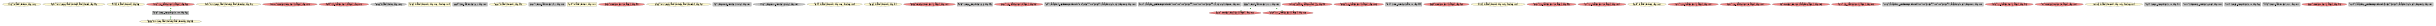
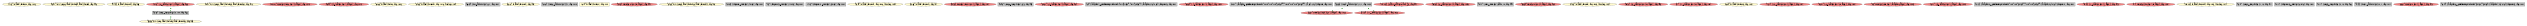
node "[82/83]  br label %for.inc, !dbg !1006": fillcolor grey -> lemonchiffon
node "[84/85]  br label %for.cond1, !dbg !1018, !llvm.loop !1019": shape box -> ellipse
node "[22/23]  %idxprom = sext i32 %4 to i64, !dbg !1001": added
node "[14/15]  %idxprom11 = sext i32 %5 to i64, !dbg !1001": shape ellipse -> box
node "[68/69]  %4 = load i32, i32* %i, align 4, !dbg !1000": added
